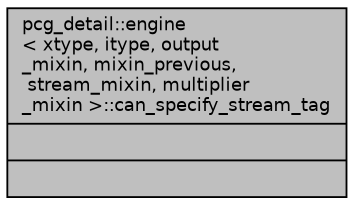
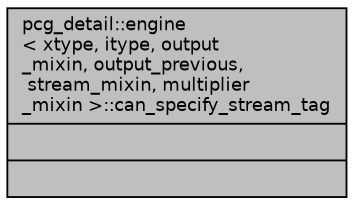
node "pcg_detail::engine": text "_mixin, mixin_previous," -> "_mixin, output_previous,"
